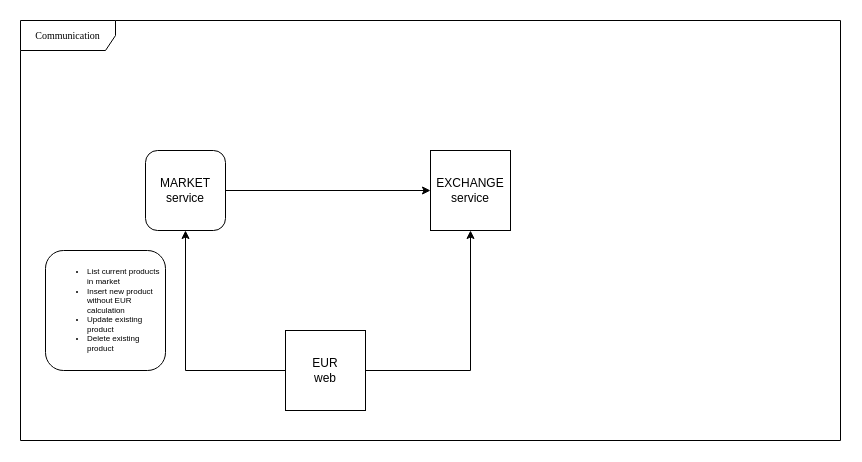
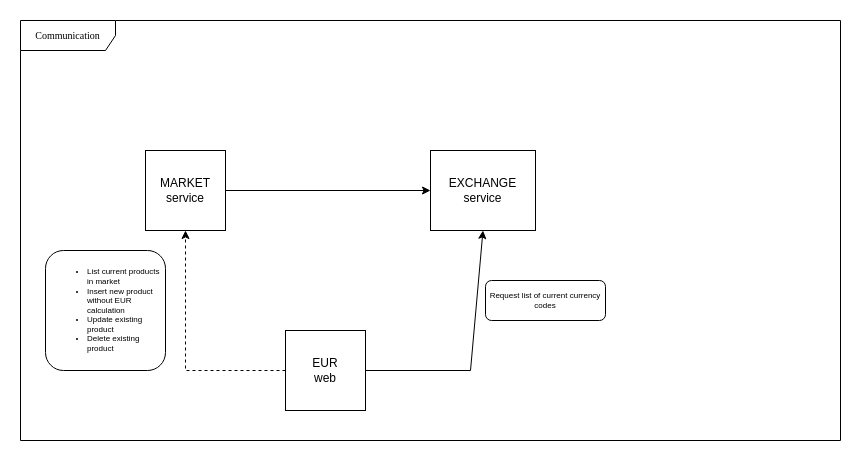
node "MARKET service": shape rounded rectangle -> rectangle
node "EXCHANGE service": size 80x80 -> 105x80
node "Request list of current currency codes": added
edge "EUR web" -> "MARKET service": style solid -> dashed
